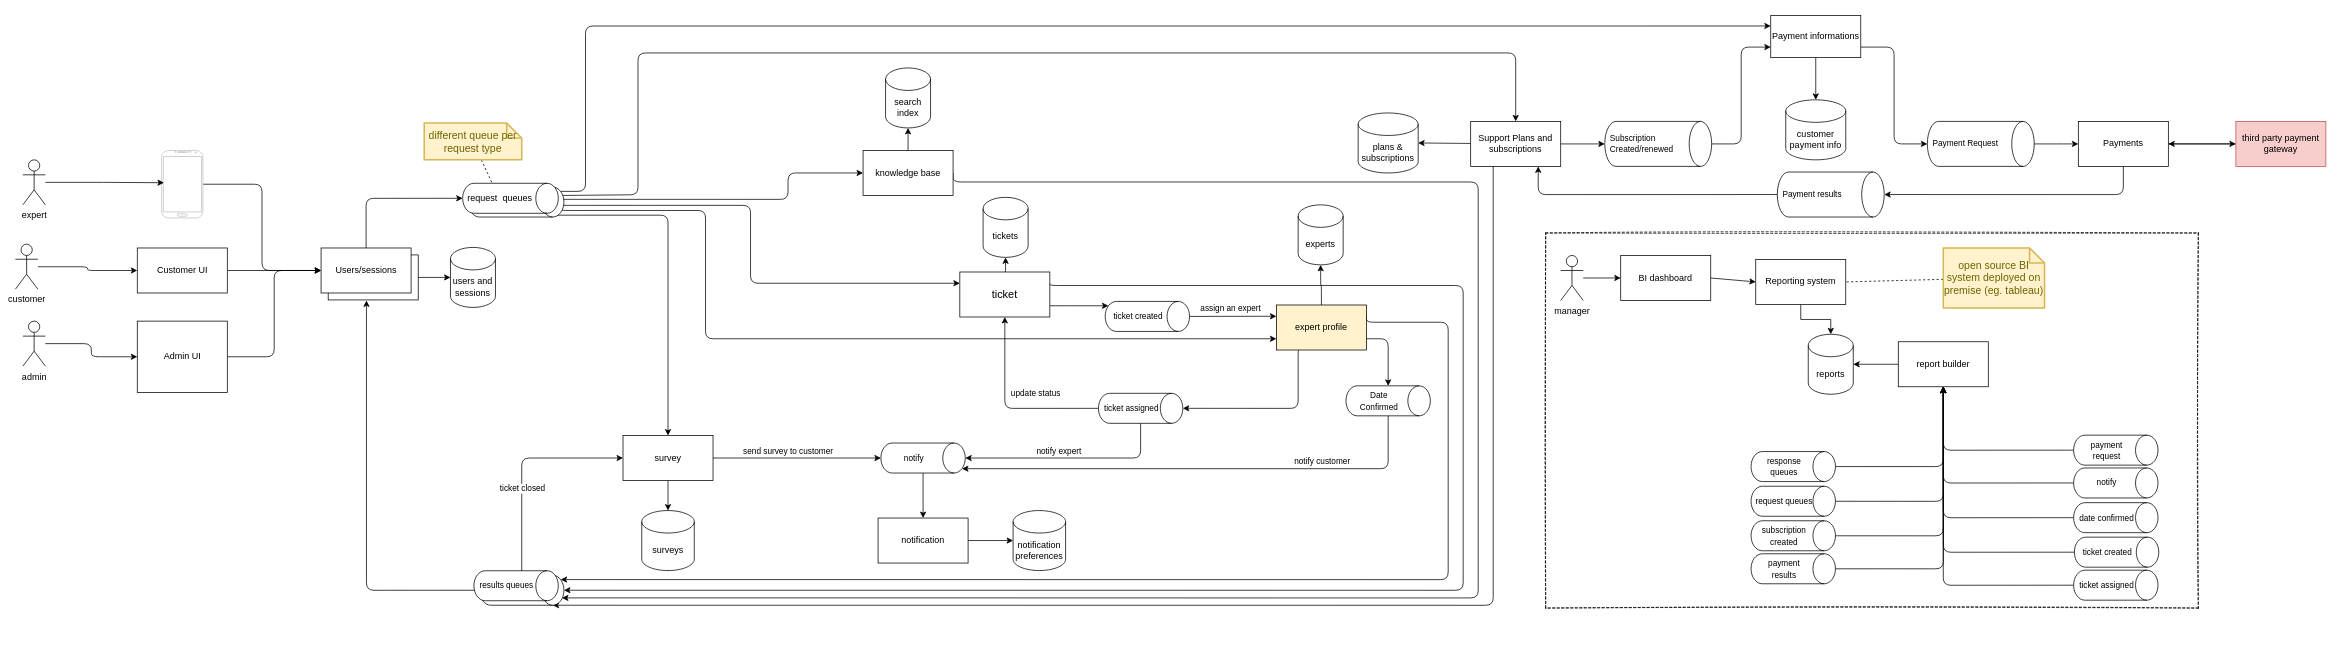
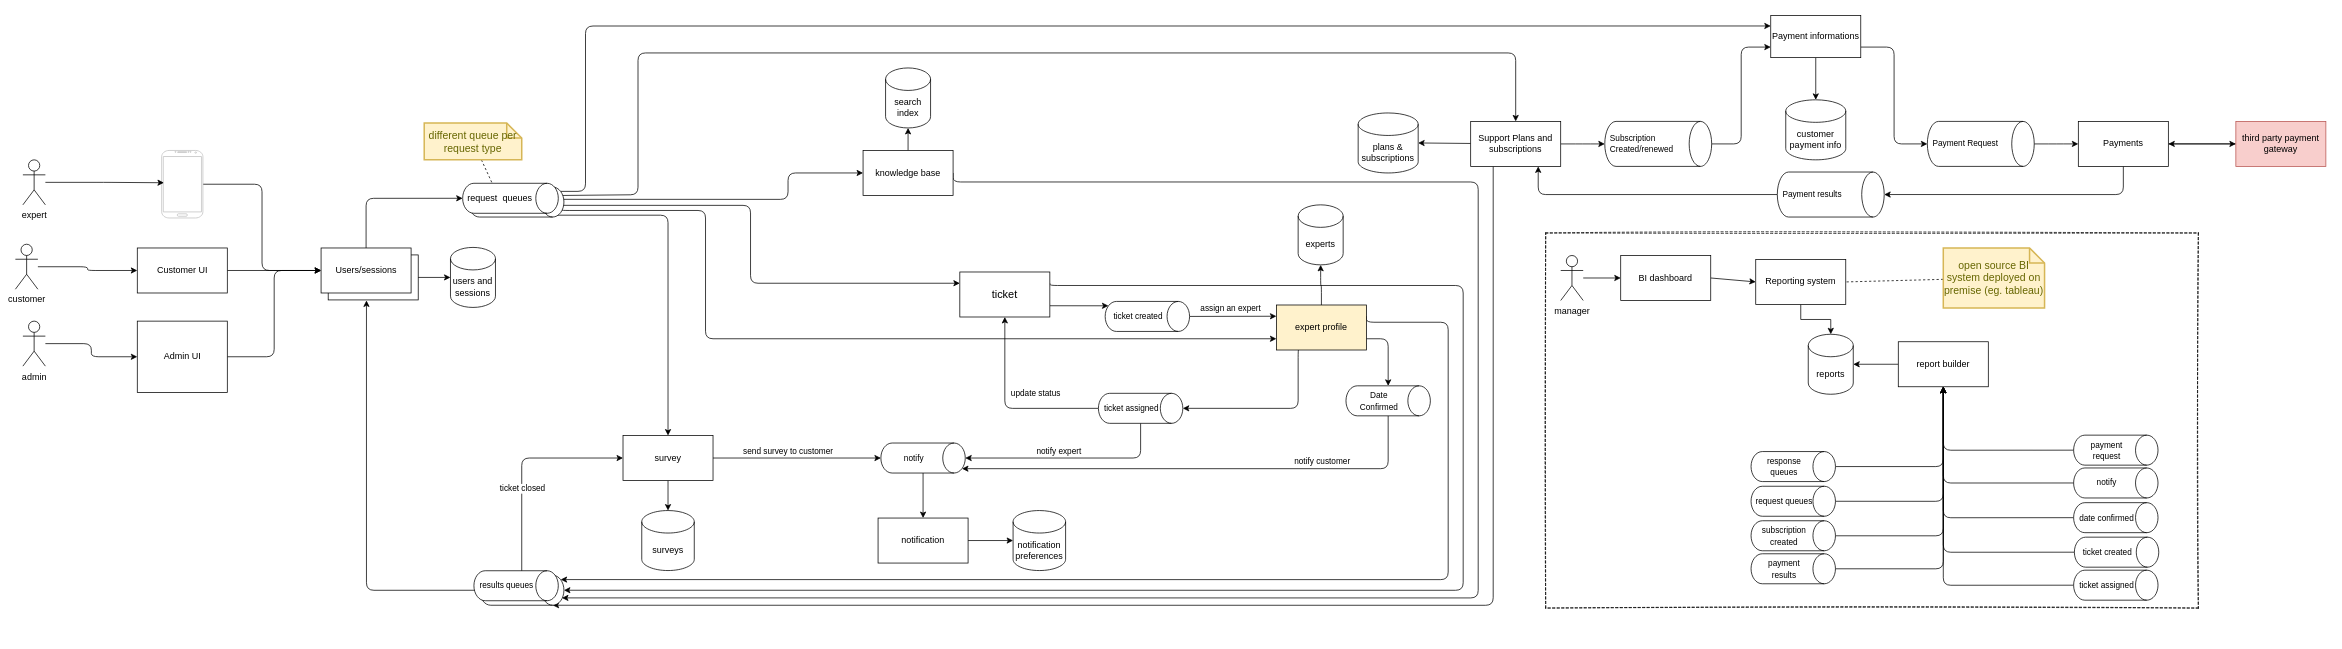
node "tickets": removed
edge "ticket" -> "tickets": removed
